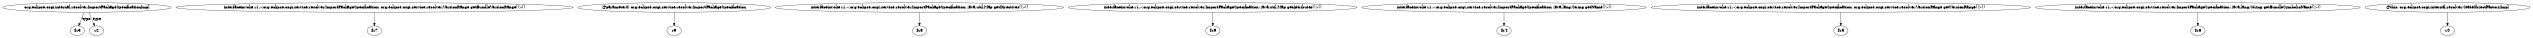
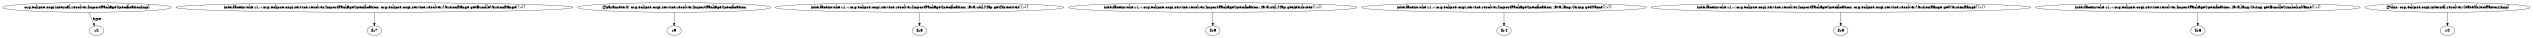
node "$r3": removed
